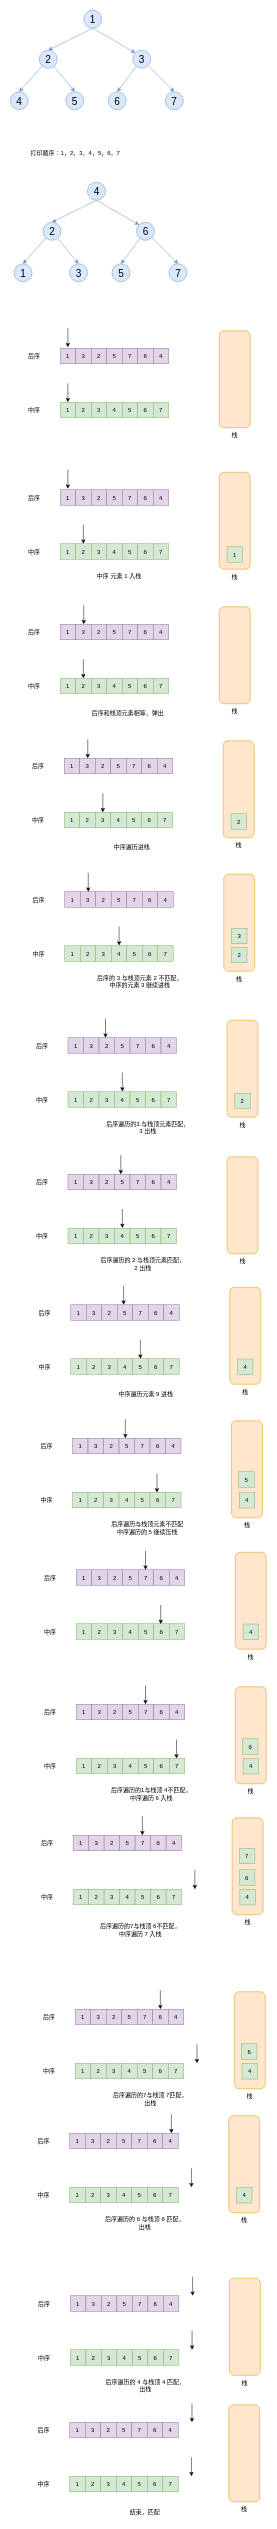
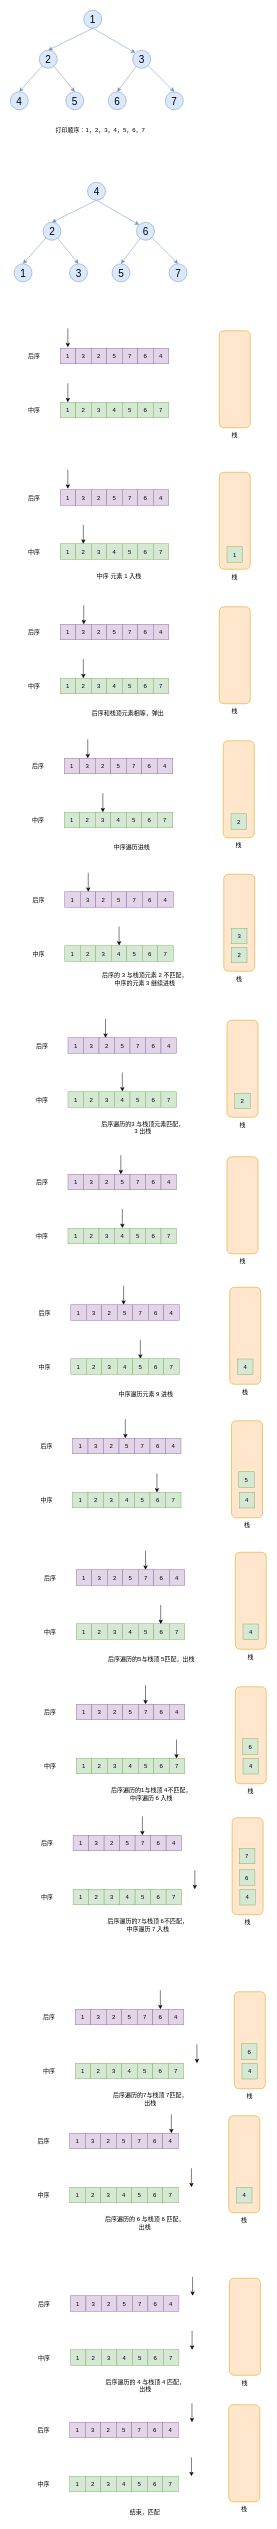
node "打印顺序：1，2，3，4，5，6，7": moved (76, 153) -> (101, 130)
node "后序的 3 与栈顶元素 2 不匹配， 中序的元素 3 继续进栈": moved (140, 981) -> (145, 979)
node "后序遍历的3 与栈顶元素匹配， 3 出栈": moved (148, 1127) -> (143, 1127)
node "后序遍历的 2 与栈顶元素匹配， 2 出栈": removed
node "后序遍历与栈顶元素不匹配 中序遍历的 5 继续压栈": removed
node "后序遍历的5与栈顶 5匹配，出栈": added
node "后序遍历的7与栈顶 6不匹配， 中序遍历 7 入栈": moved (141, 1930) -> (148, 1925)
